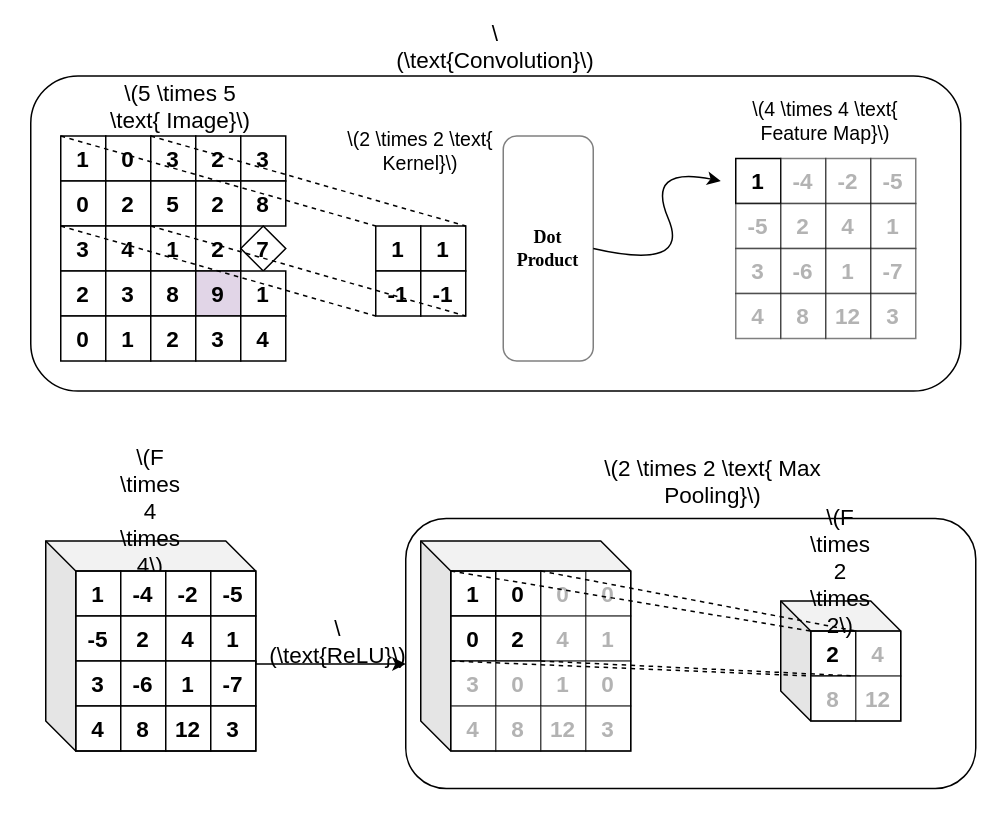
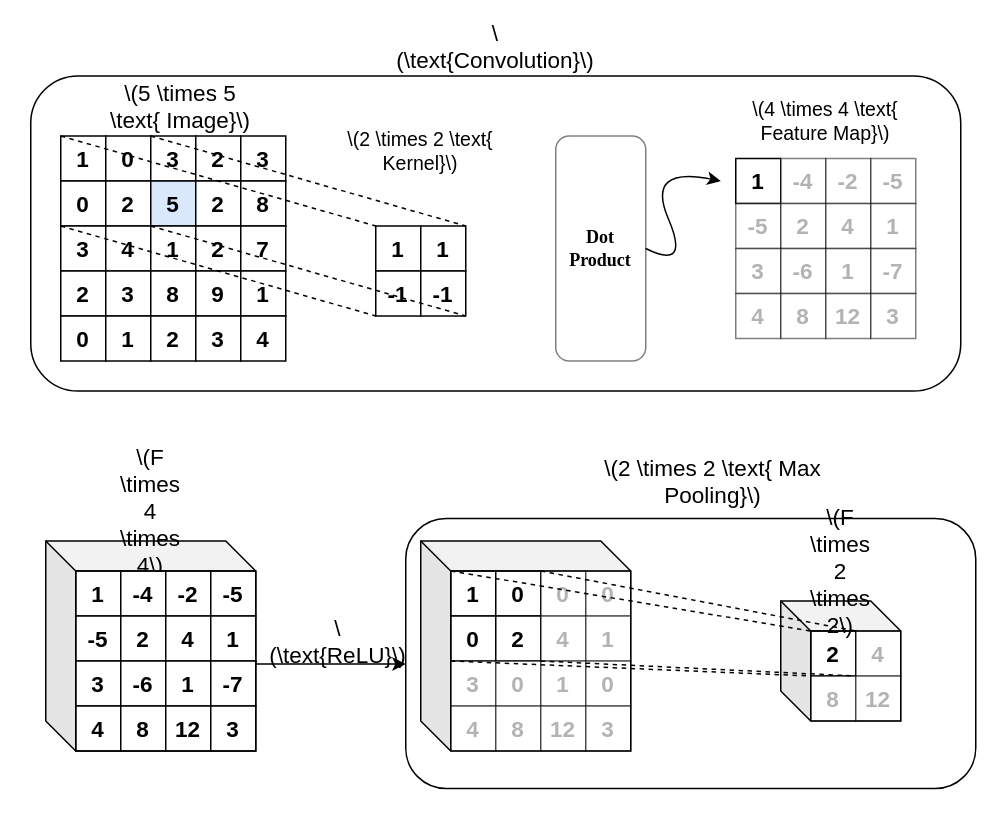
node "5": fillcolor #ffffff -> #dae8fc
node "7": shape diamond -> rectangle
node "Dot Product": moved (548, 248) -> (601, 248)
node "9": fillcolor #e1d5e7 -> #ffffff
